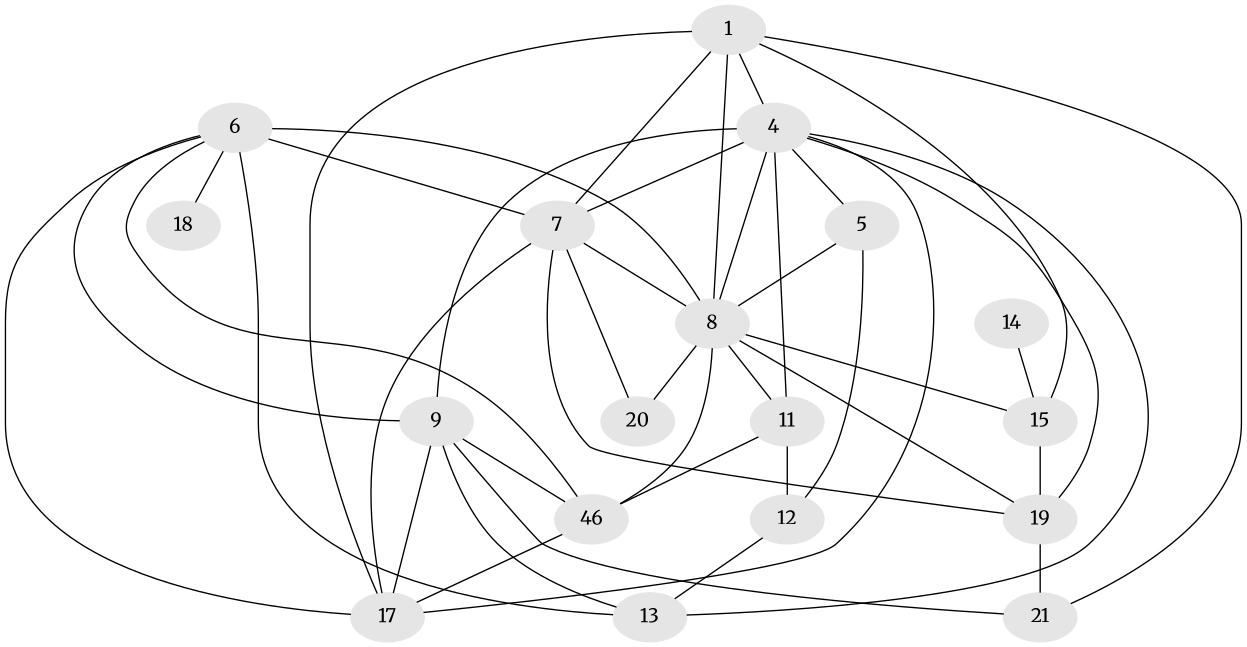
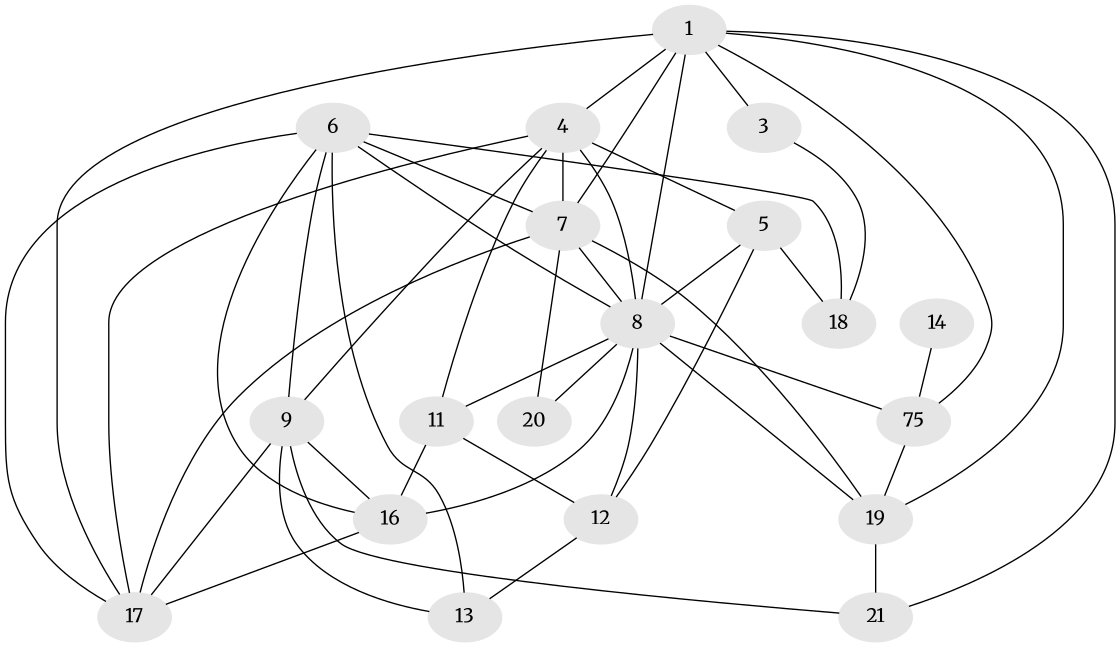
node "3": added
edge "4" -- "19": now "1" -- "19"
edge "5" -- "18": added
node "15": label "15" -> "75"
edge "8" -- "12": added
edge "4" -- "13": removed
node "46": label "46" -> "16"
